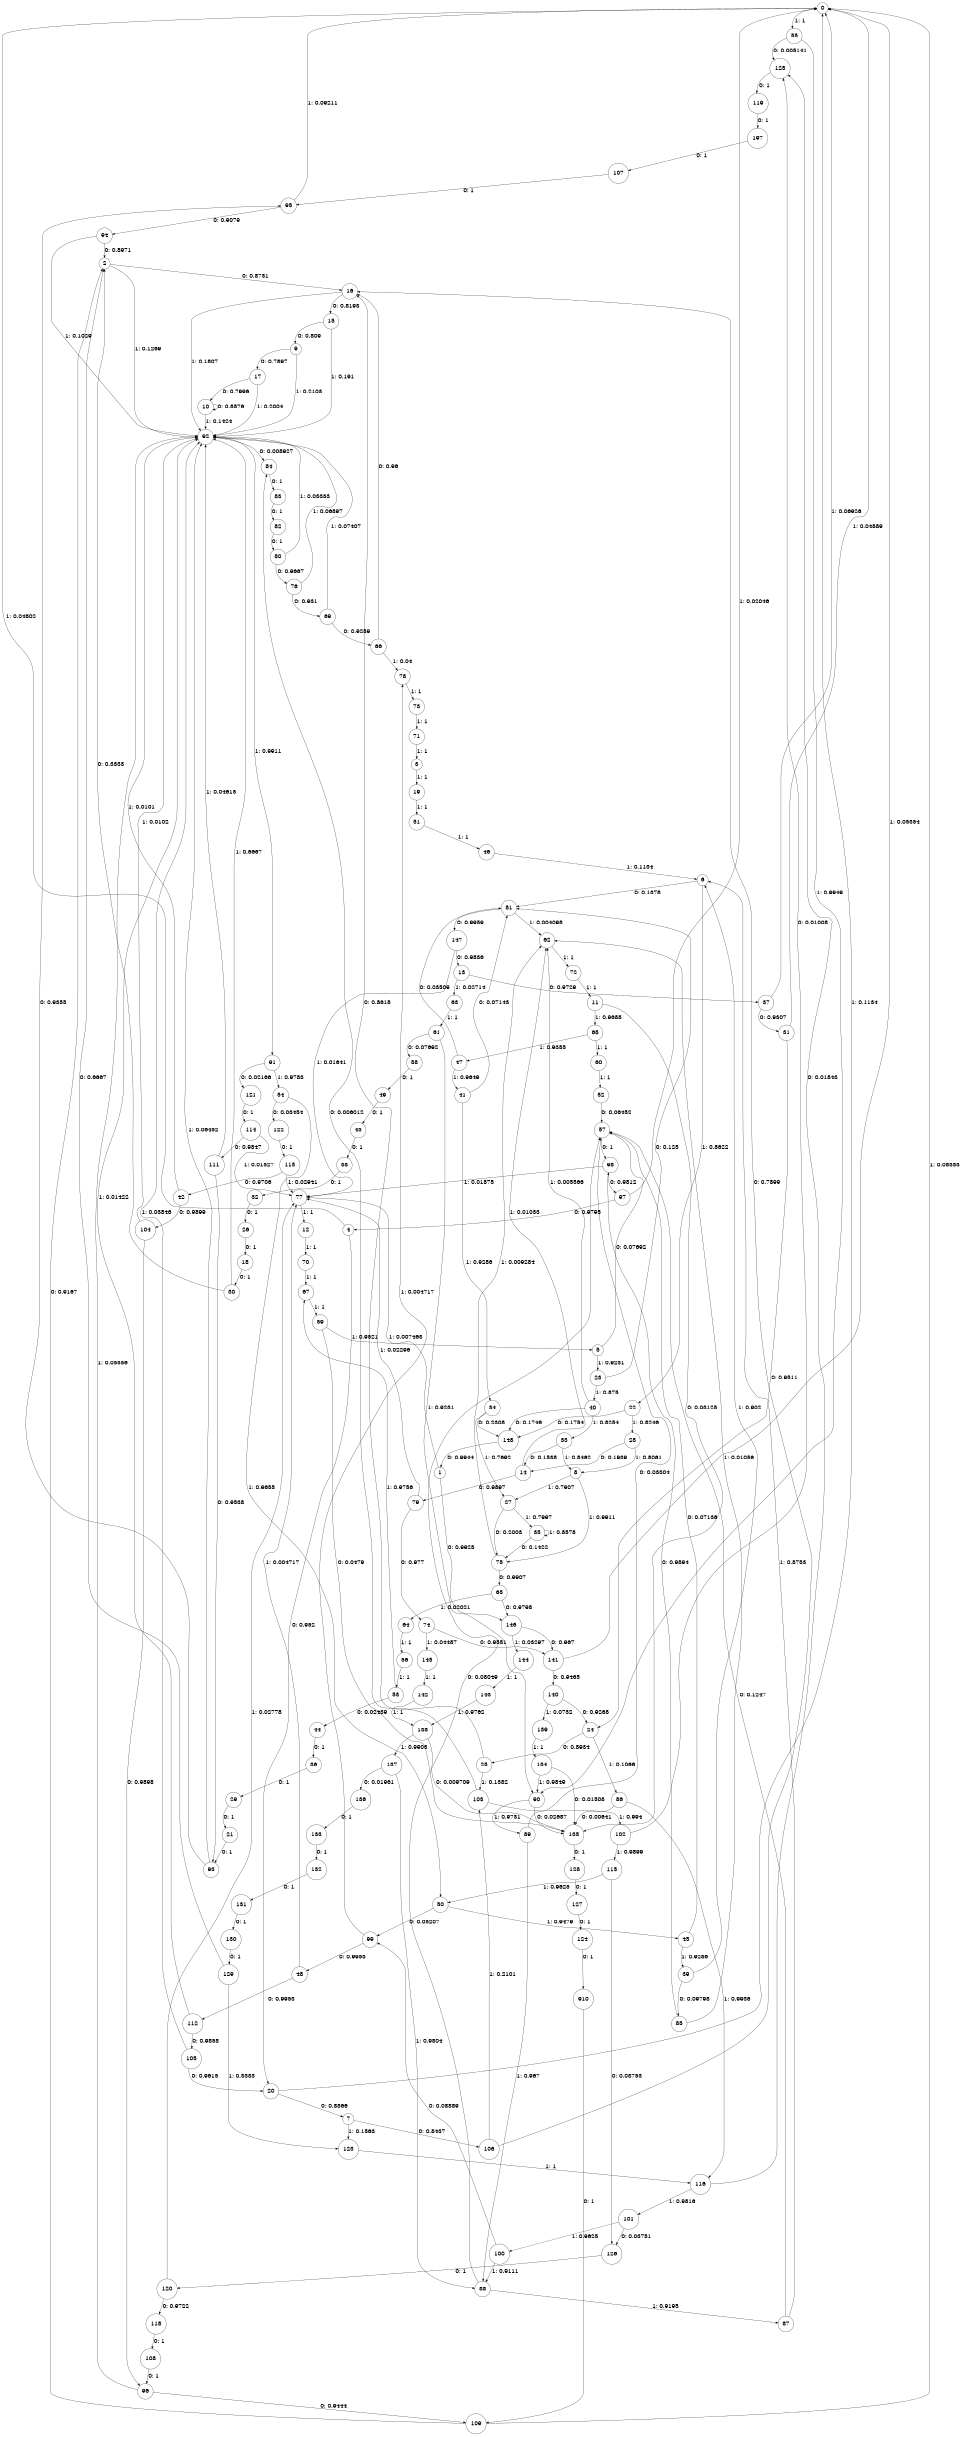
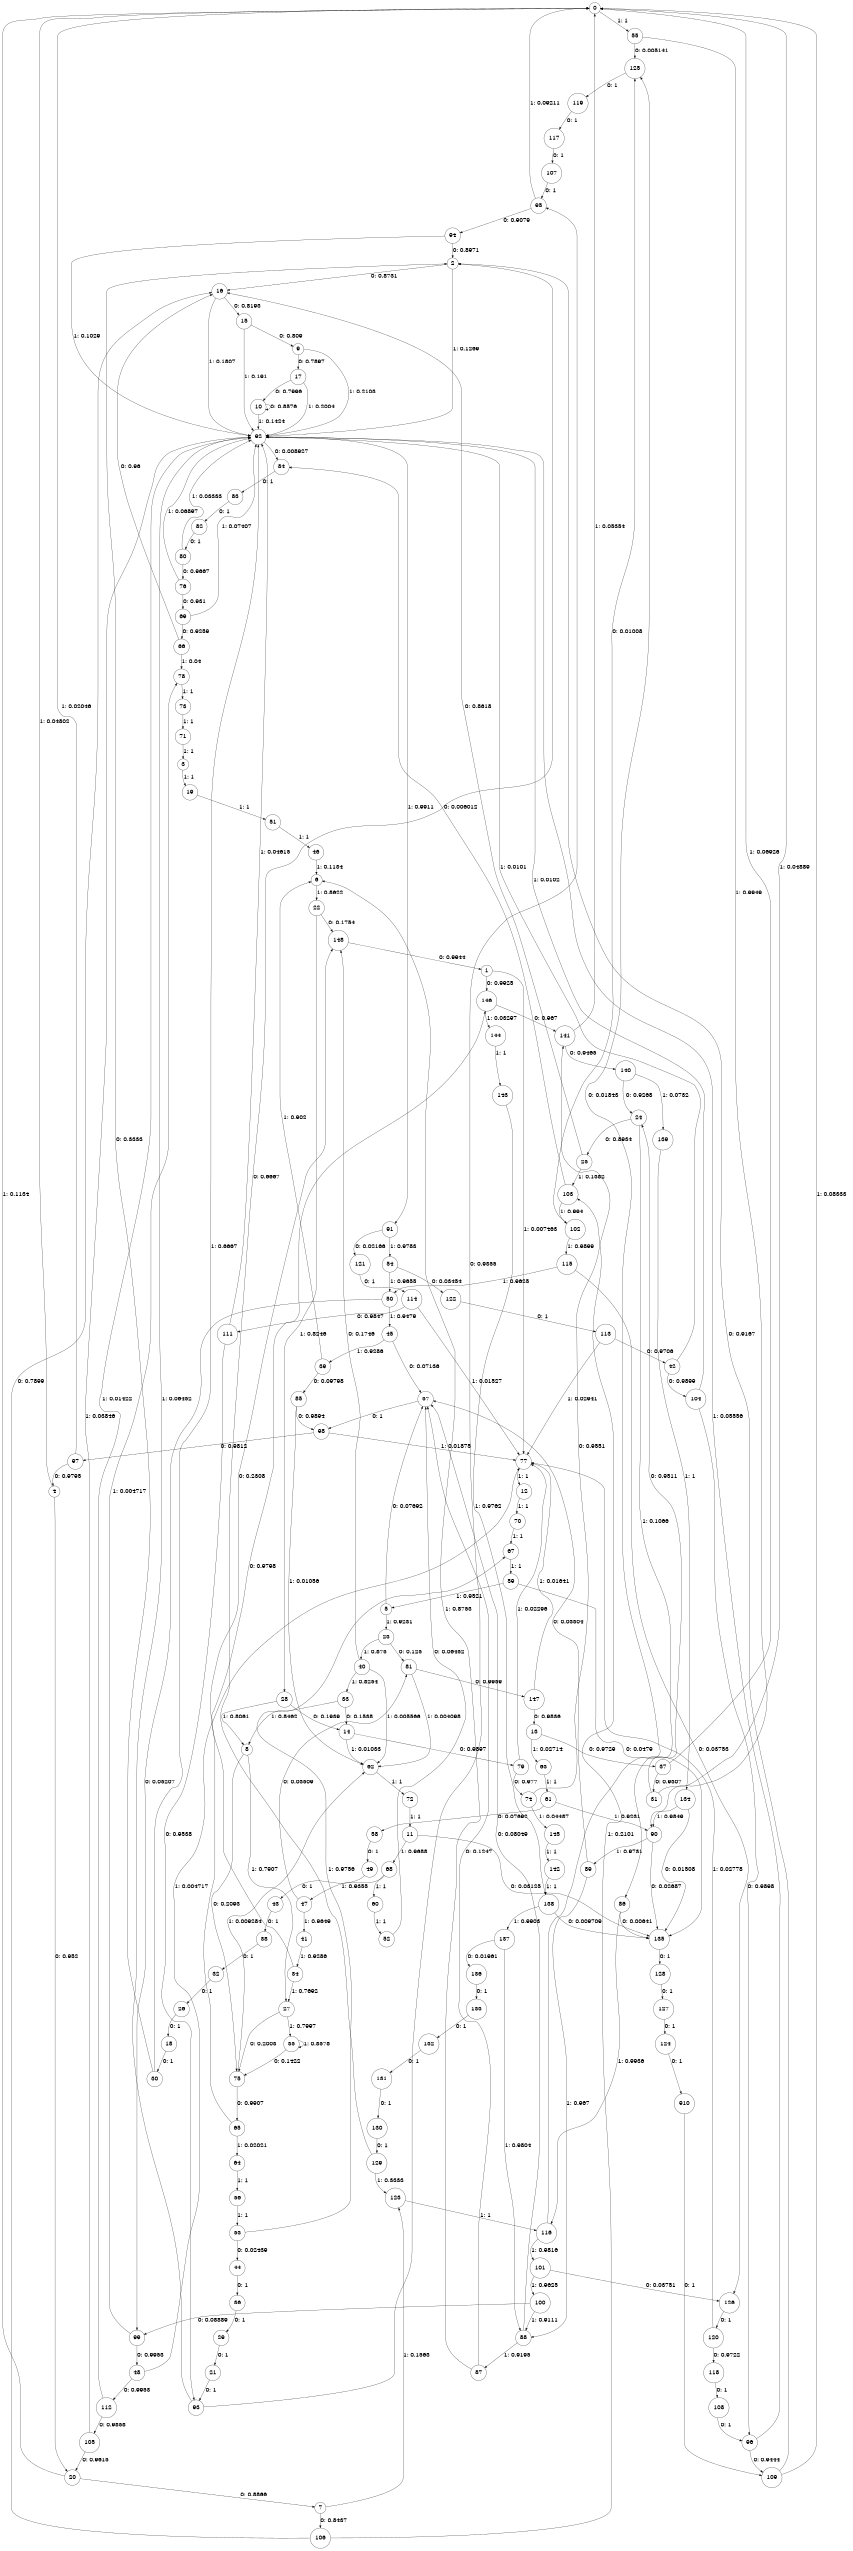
node "197": label "197" -> "117"
edge "6" -> "81": removed, label "0: 0.1378"
edge "41" -> "81": removed, label "0: 0.07143"
edge "8" -> "75": label "1: 0.9911   " -> "0: 0.2093   "
